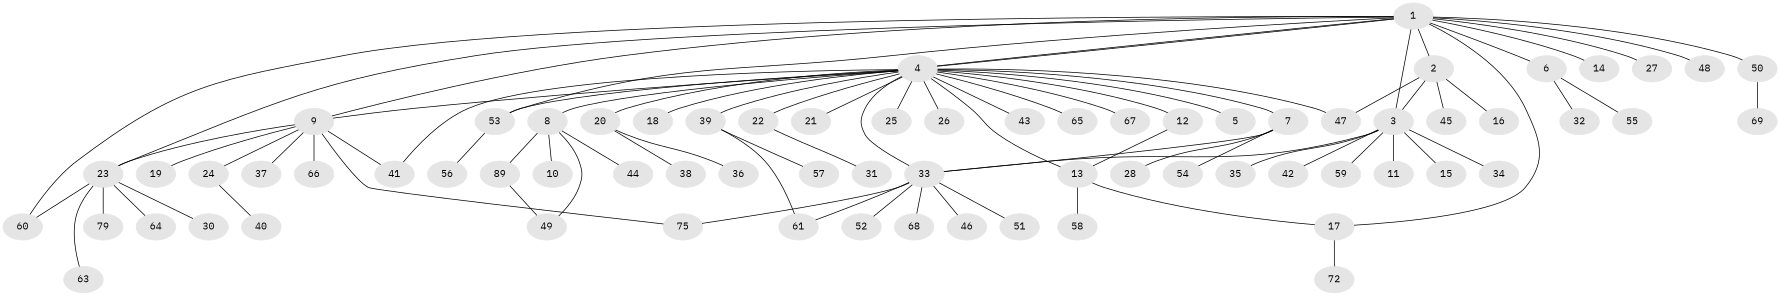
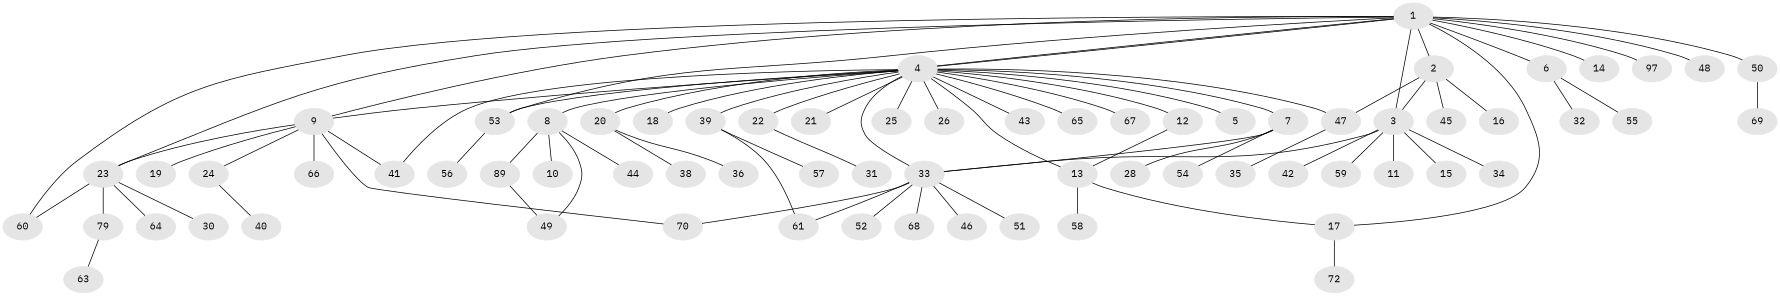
node "27": label "27" -> "97"
edge "3" -- "35": now "47" -- "35"
node "37": removed
edge "23" -- "63": now "79" -- "63"
node "75": label "75" -> "70"
